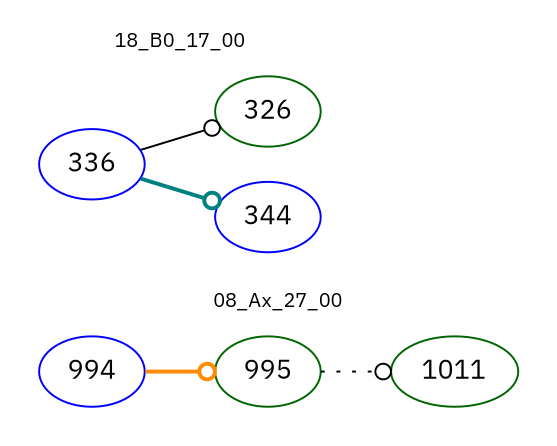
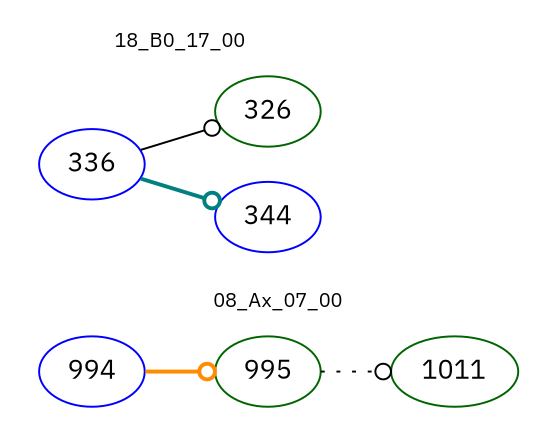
cluster "08_Ax_27_00": label "08_Ax_27_00" -> "08_Ax_07_00"
